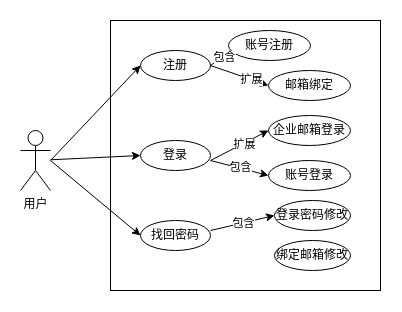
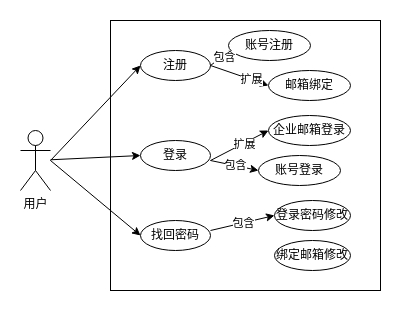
node "账号登录": moved (310, 176) -> (300, 171)
